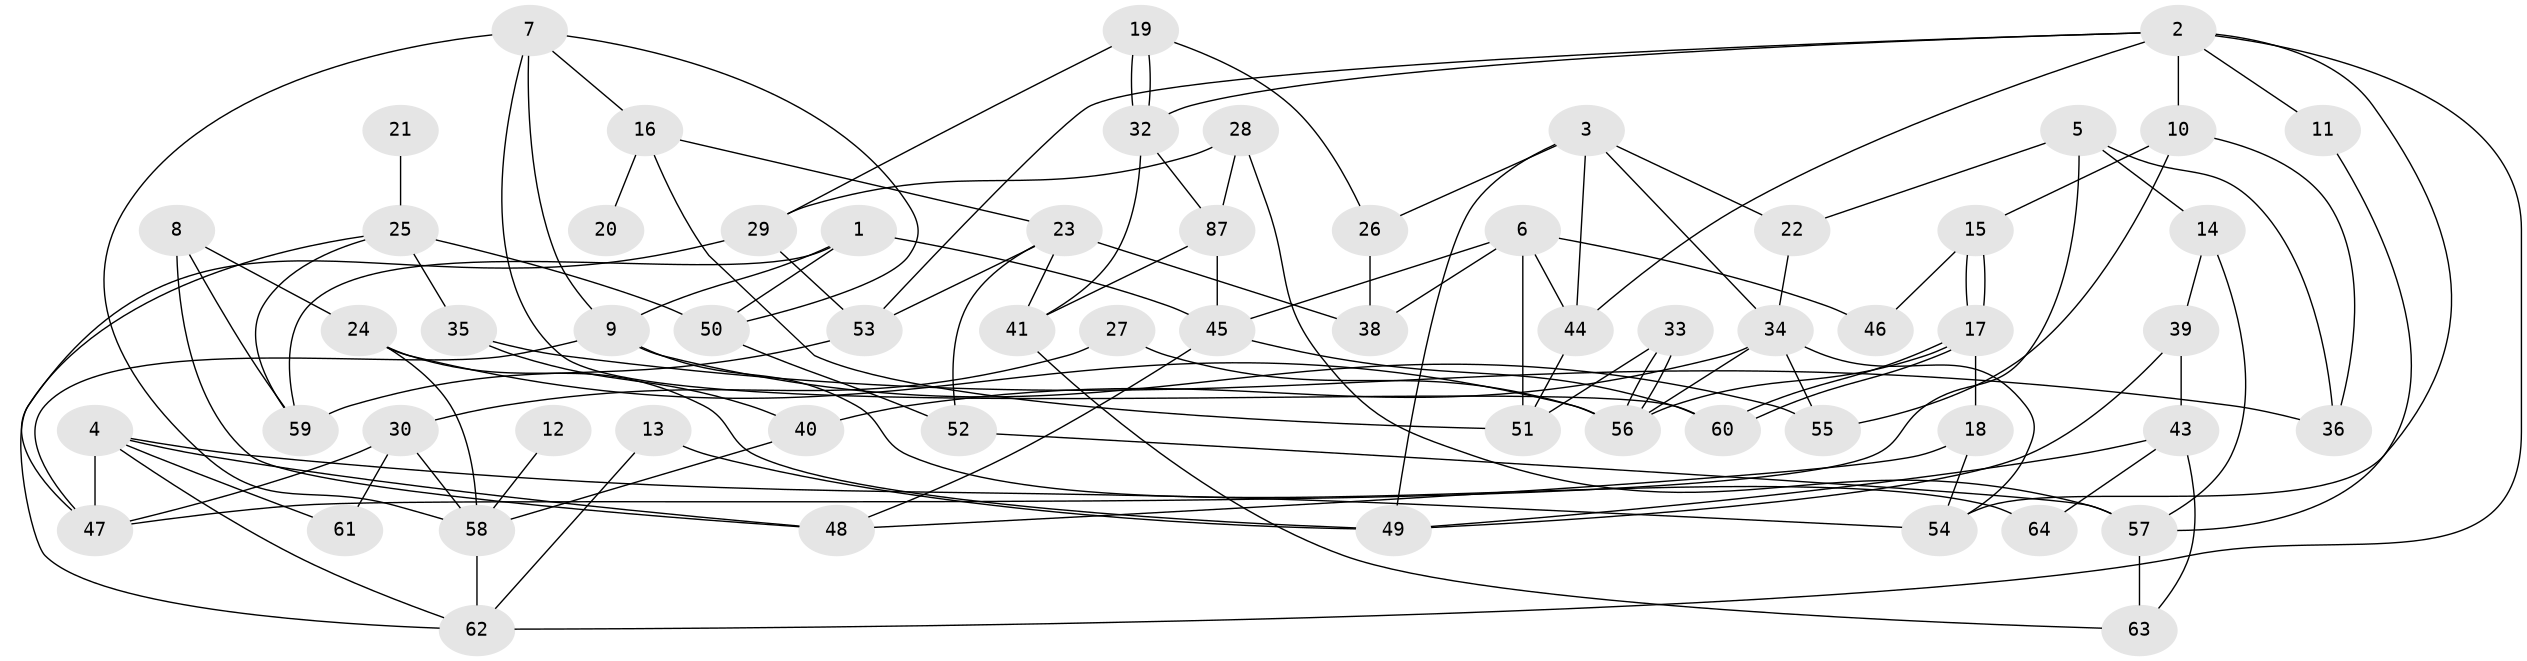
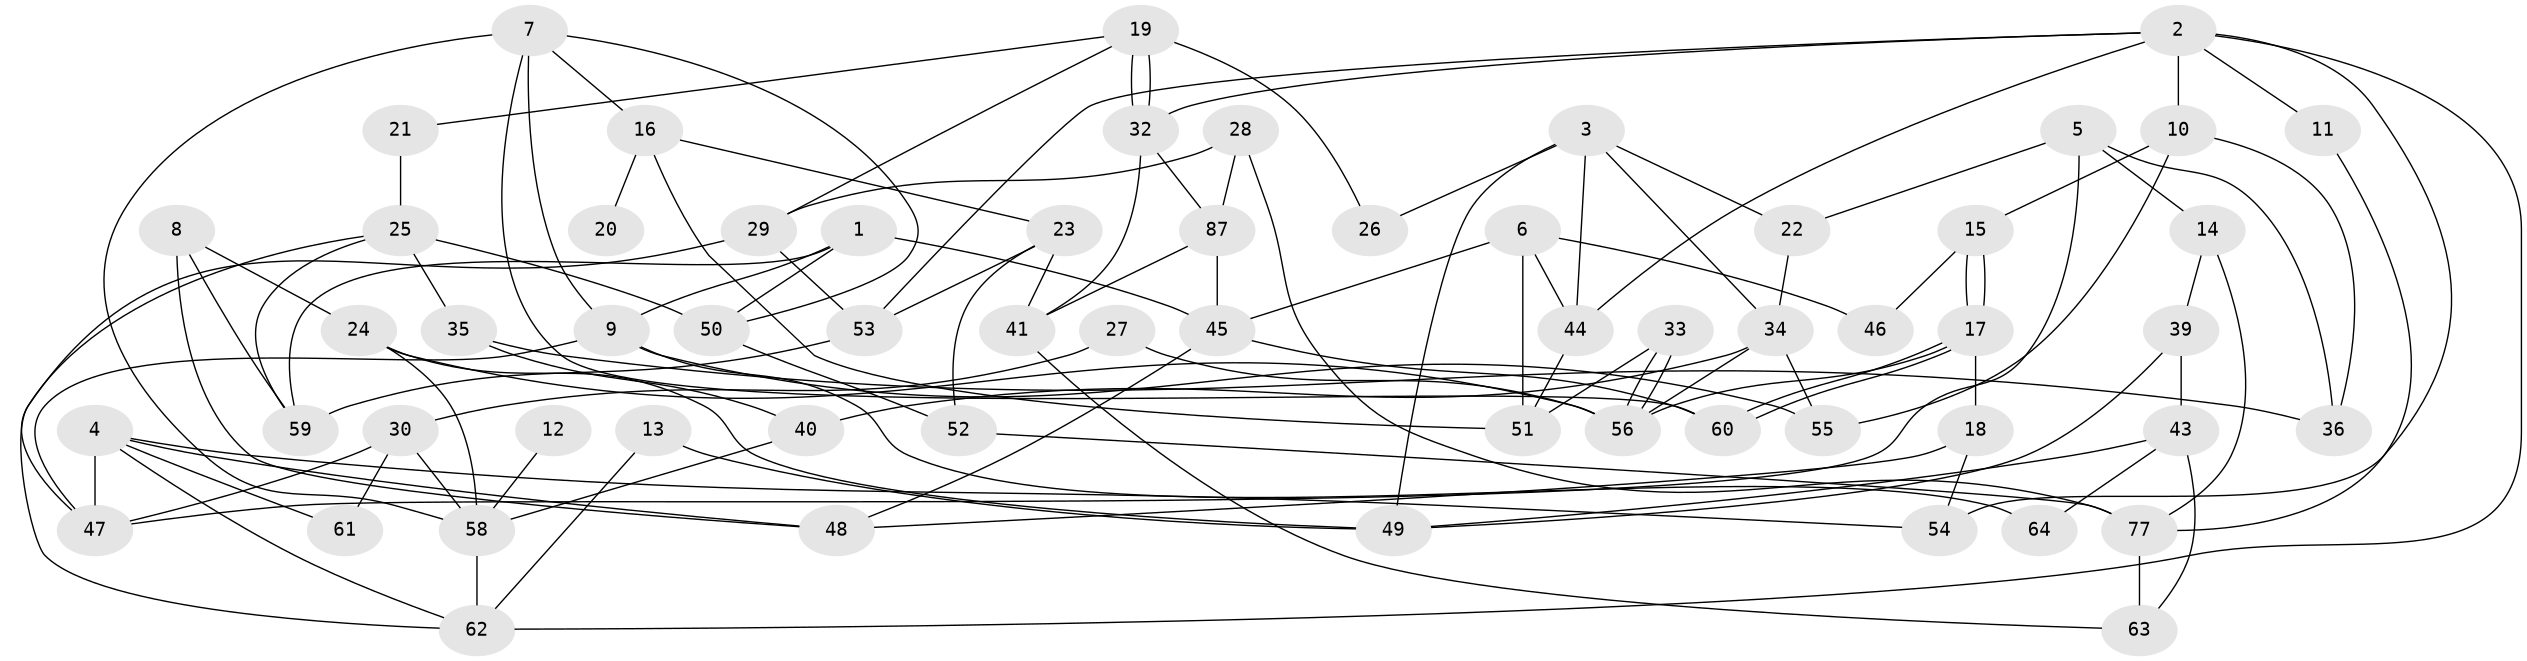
edge "19" -- "21": added
node "38": removed
edge "34" -- "54": removed
node "57": label "57" -> "77"
